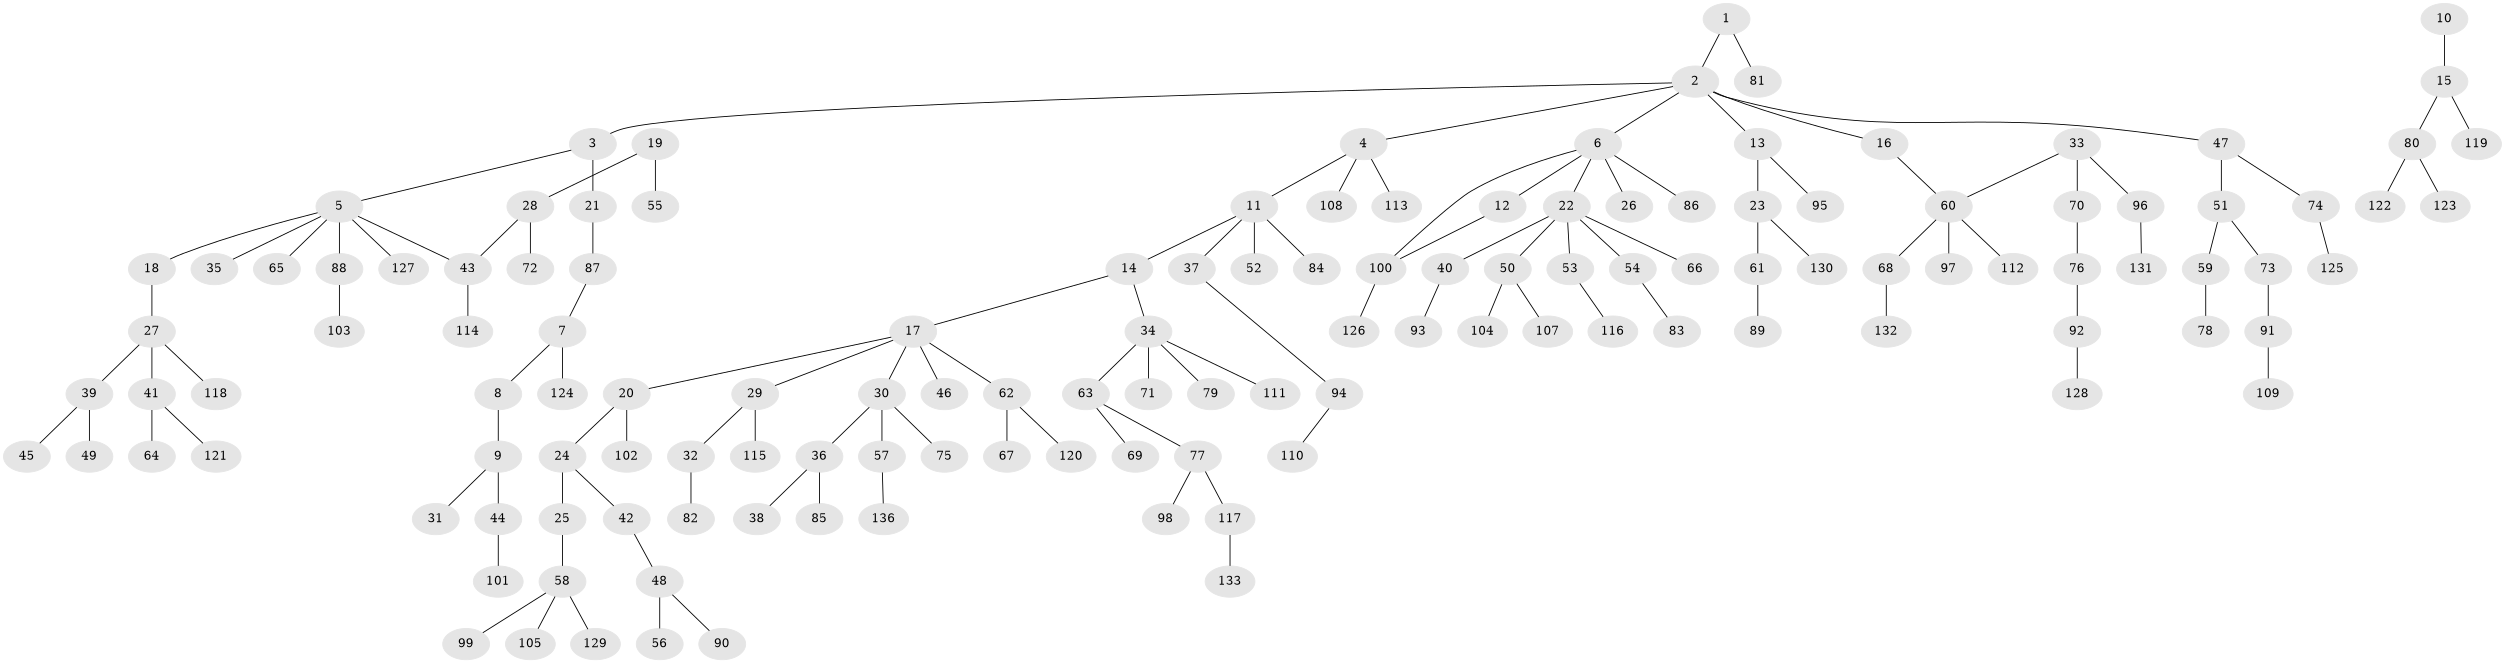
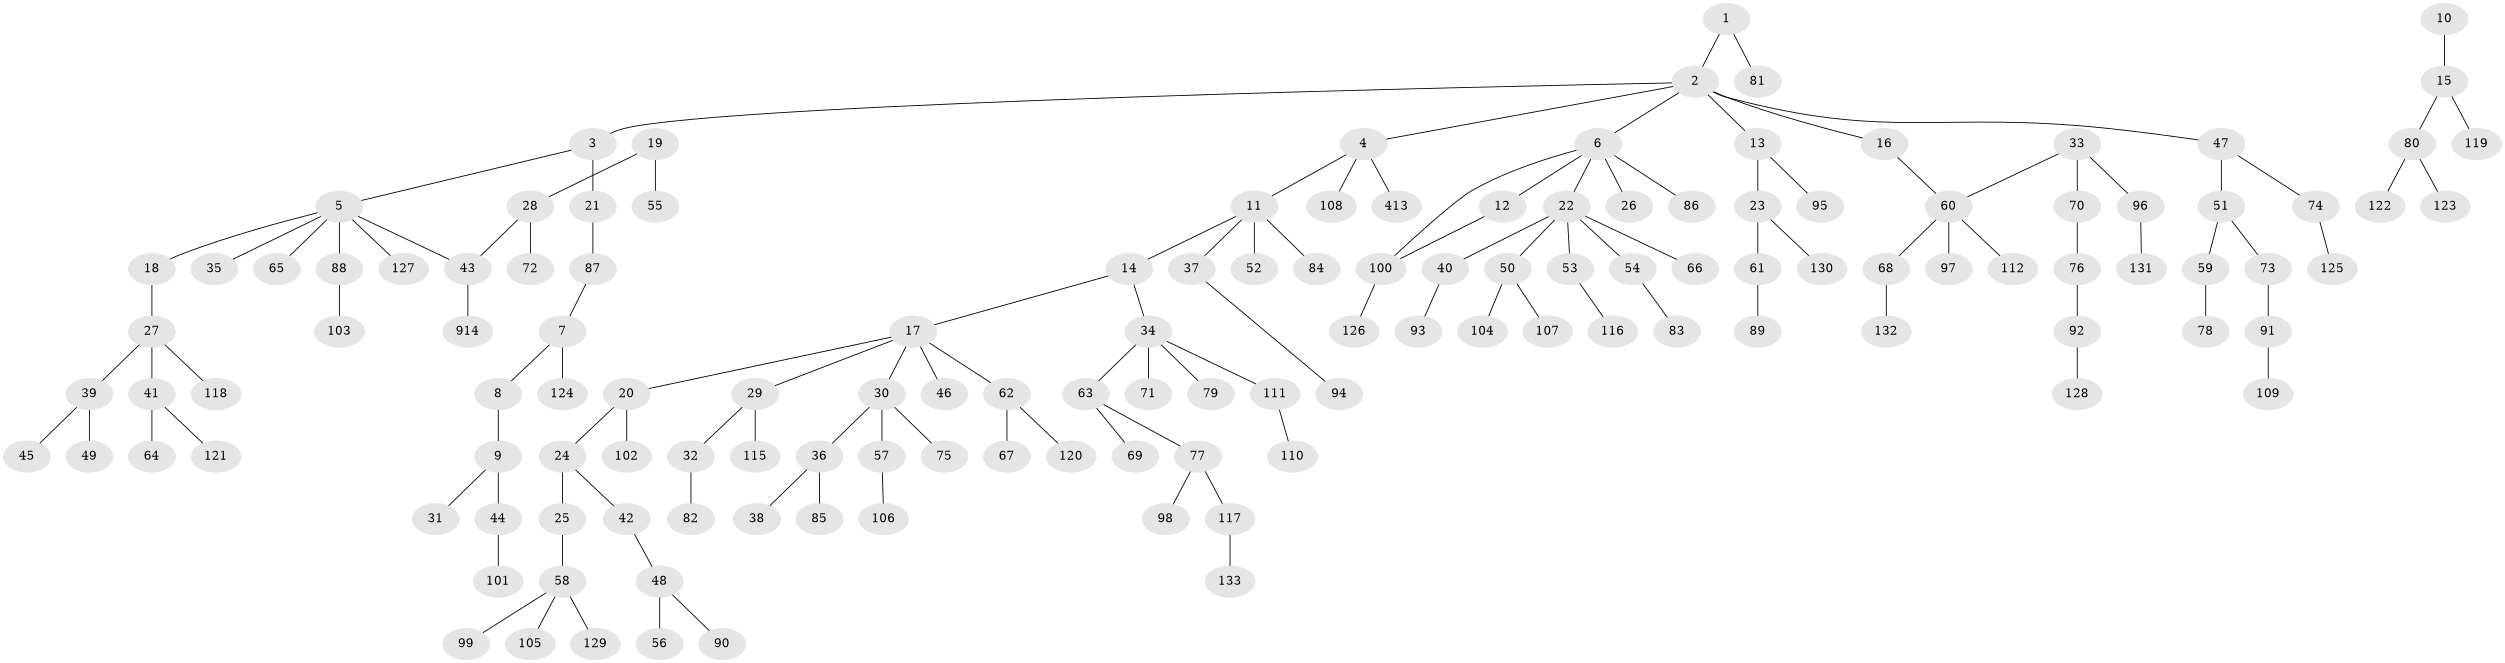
node "113": label "113" -> "413"
node "114": label "114" -> "914"
edge "94" -- "110": now "111" -- "110"
node "136": label "136" -> "106"
